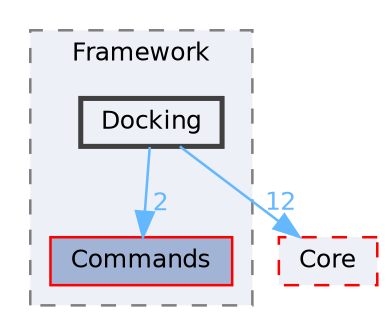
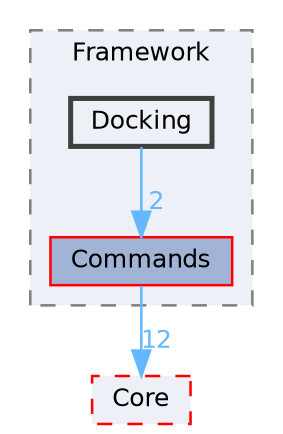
edge "Docking" -> "Core": now "Commands" -> "Core"
